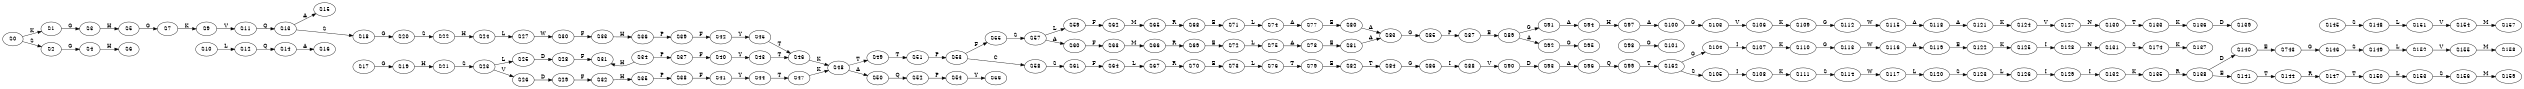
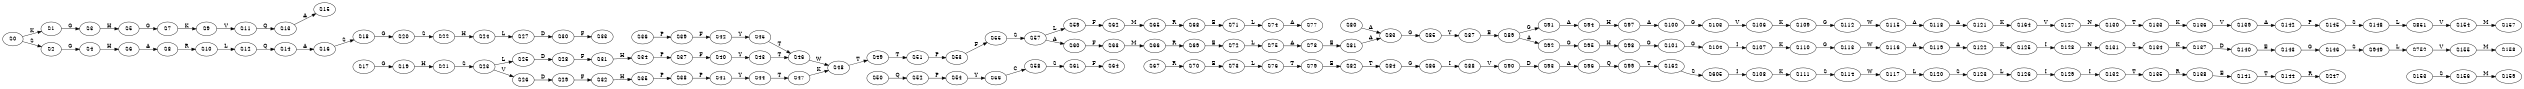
edge "S136" -> "S139": label "D" -> "V"
edge "S77" -> "S80": removed, label "E"
node "S124": label "S124" -> "S164"
node "S142": added
node "S151": label "S151" -> "S851"
edge "S13" -> "S18": now "S16" -> "S18"
edge "S85" -> "S87": label "P" -> "Y"
edge "S27" -> "S30": label "W" -> "D"
edge "S33" -> "S36": removed, label "H"
edge "S119" -> "S122": label "E" -> "A"
edge "S95" -> "S98": added, label "H"
node "S174": label "S174" -> "S134"
node "S8": added
node "S743": label "S743" -> "S143"
node "S149": label "S149" -> "S949"
node "S152": label "S152" -> "S752"
edge "S162" -> "S104": now "S101" -> "S104"
edge "S46" -> "S48": label "K" -> "W"
edge "S53" -> "S58": now "S56" -> "S58"
edge "S138" -> "S140": now "S137" -> "S140"
edge "S34" -> "S31": reversed
edge "S64" -> "S67": removed, label "L"
edge "S48" -> "S50": removed, label "A"
edge "S132" -> "S135": label "K" -> "T"
edge "S38" -> "S41": label "F" -> "P"
node "S105": label "S105" -> "S605"
node "S147": label "S147" -> "S247"
node "S150": removed
